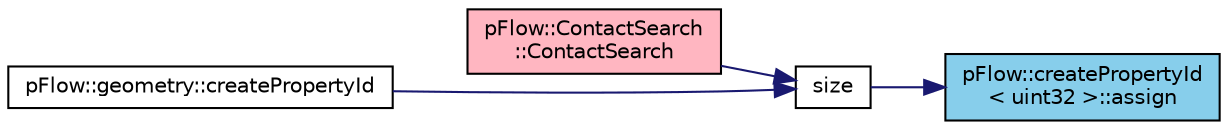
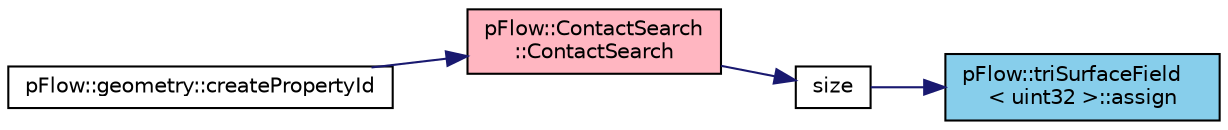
node "pFlow::createPropertyId < uint32 >::assign": label "pFlow::createPropertyId < uint32 >::assign" -> "pFlow::triSurfaceField < uint32 >::assign"
edge "pFlow::geometry::createPropertyId" -> "size": now "pFlow::geometry::createPropertyId" -> "pFlow::ContactSearch ::ContactSearch"
